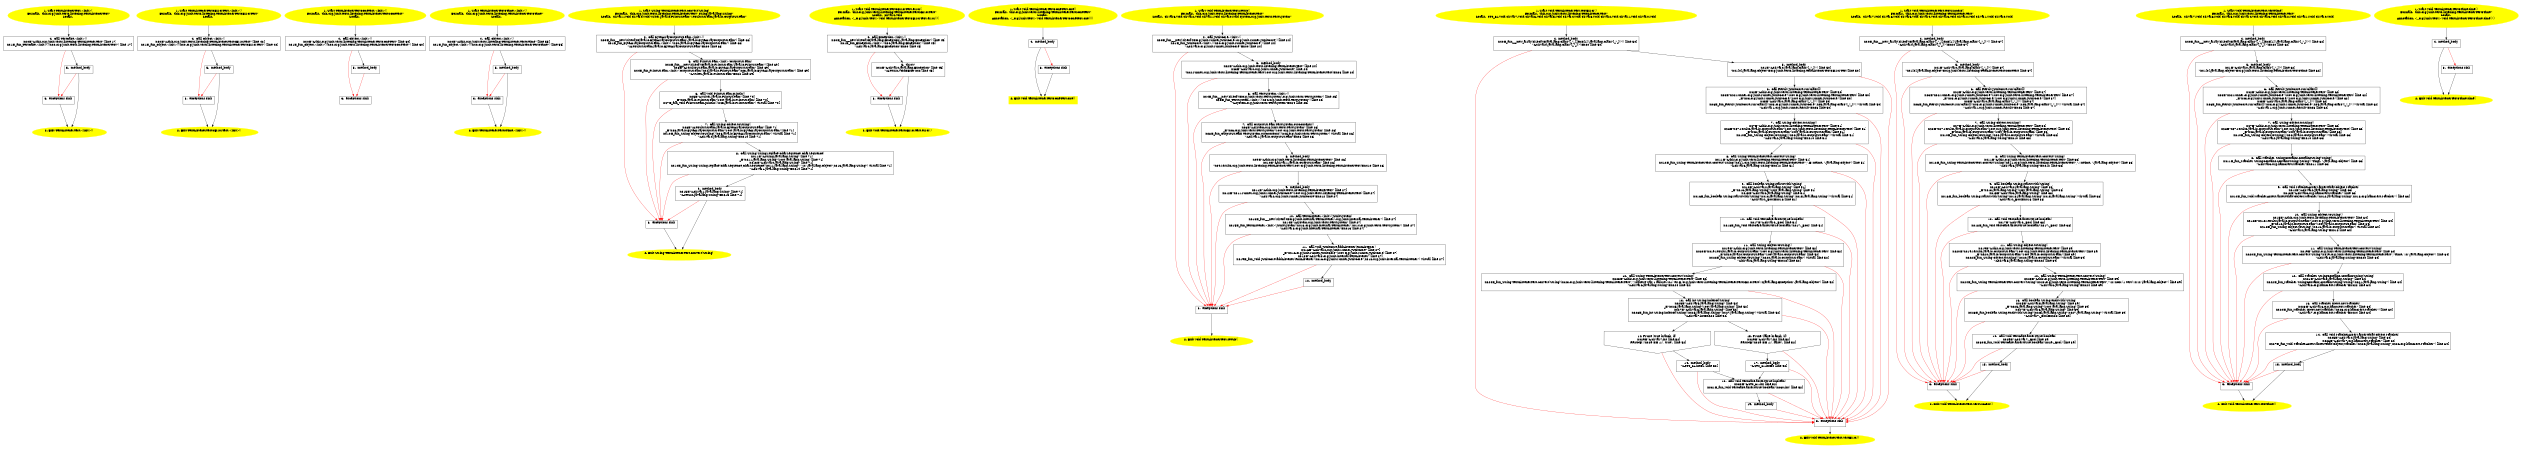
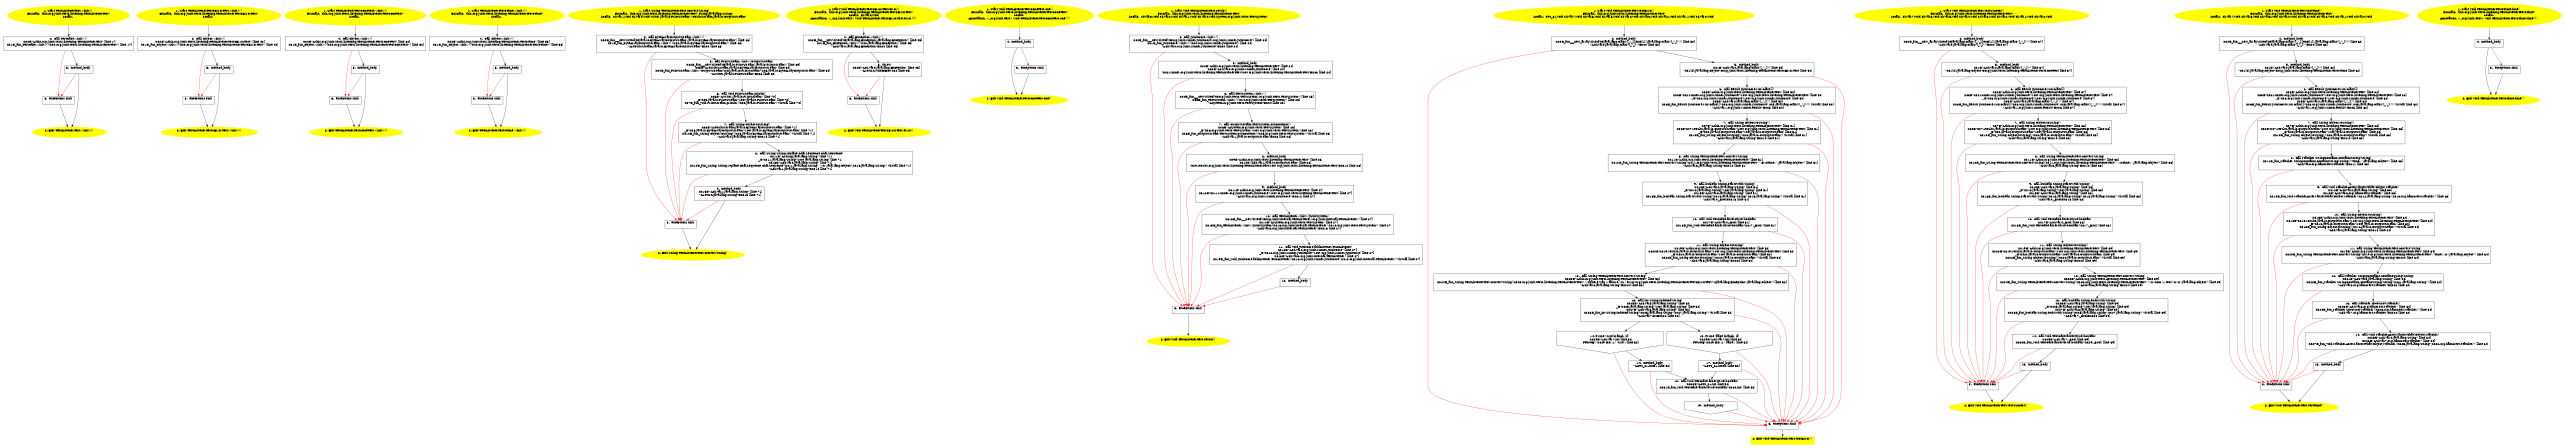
node "2: Exit void TextListenerTest$OneTest.one()": shape box -> ellipse
node "2: Exit TextListenerTest$OneTest.<init>()": added
node "19:  method_body": shape box -> invhouse
node "2: Exit void TextListenerTest.testError()": shape ellipse -> box
